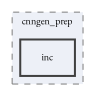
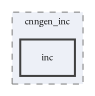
cluster "cnngen_prep": label "cnngen_prep" -> "cnngen_inc"
